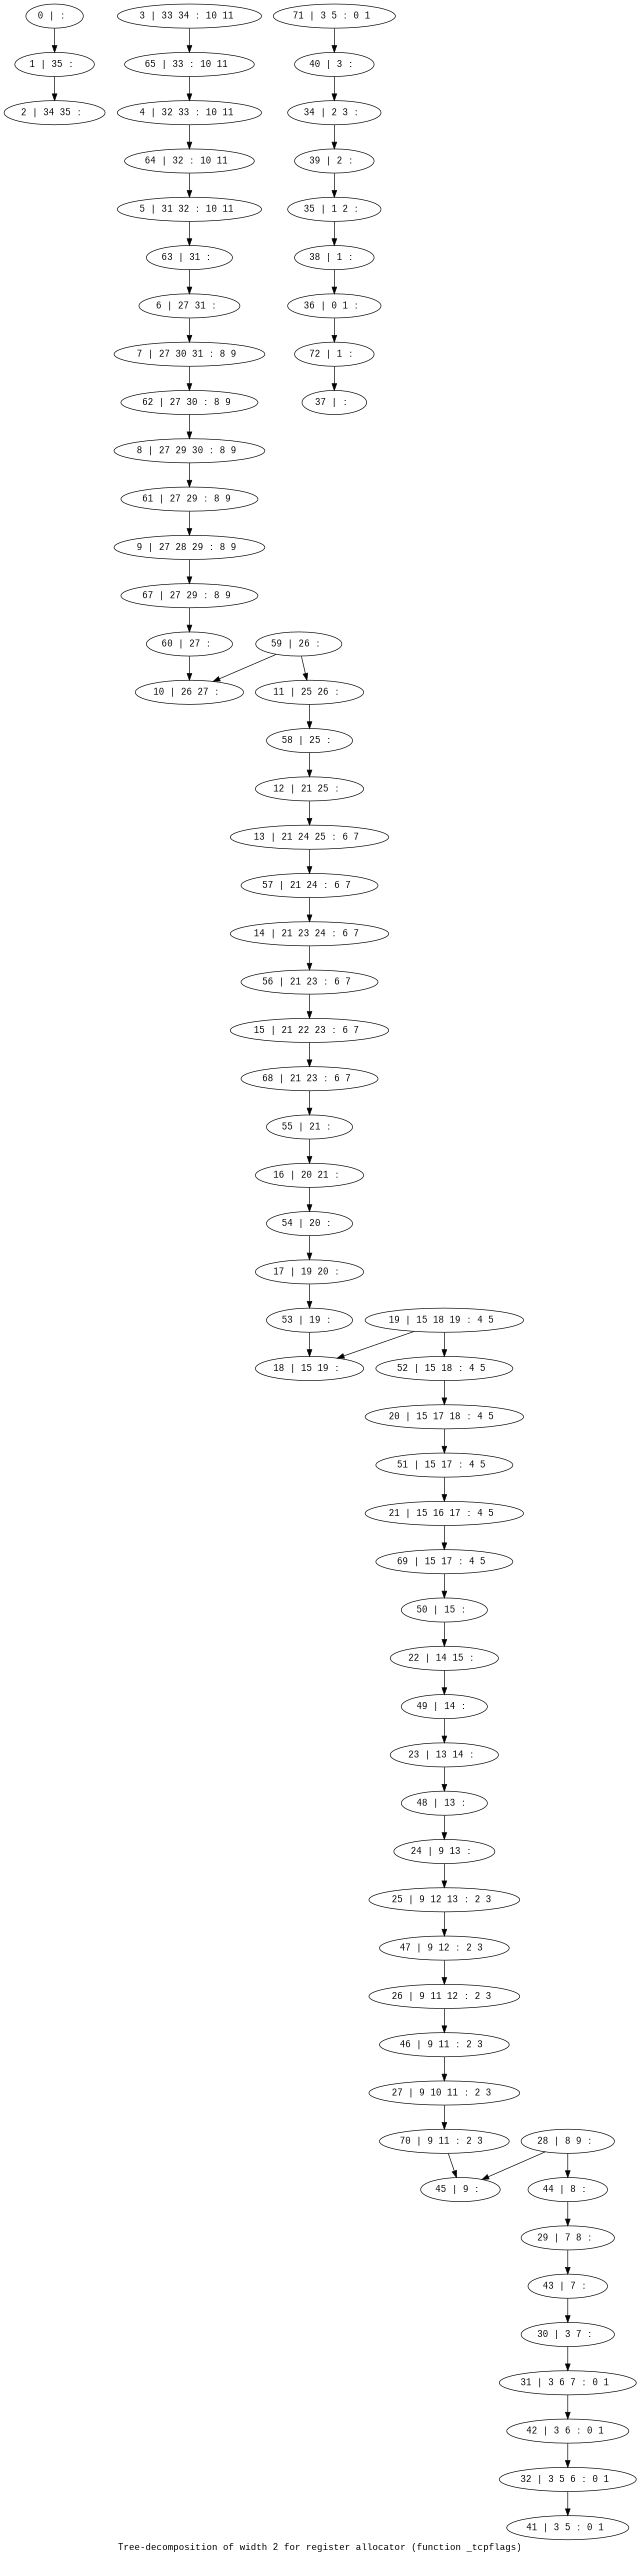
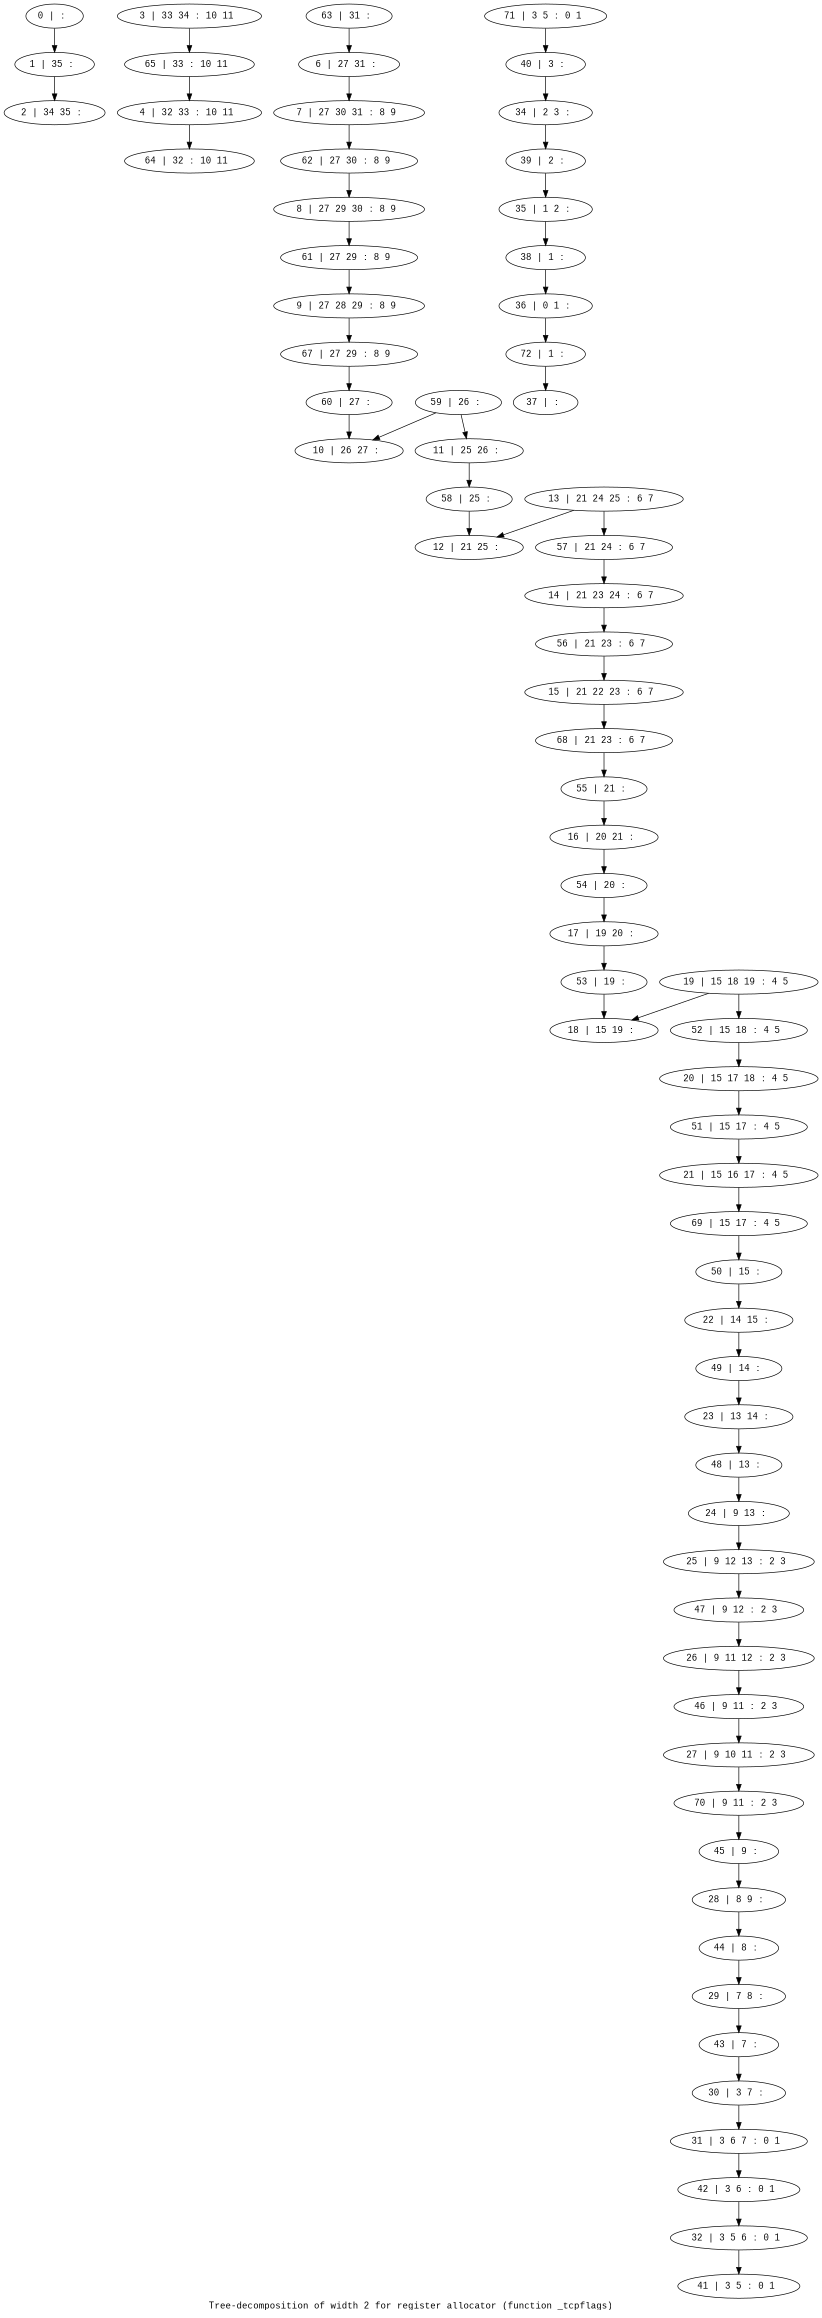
node "5 | 31 32 : 10 11": removed
edge "12 | 21 25 :" -> "13 | 21 24 25 : 6 7": reversed
edge "28 | 8 9 :" -> "45 | 9 :": reversed
